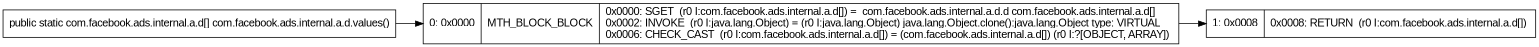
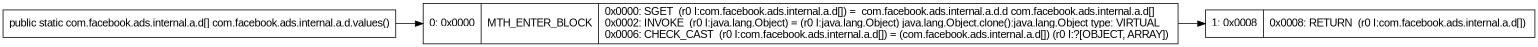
node "0: 0x0000": text "MTH_BLOCK_BLOCK" -> "MTH_ENTER_BLOCK"
